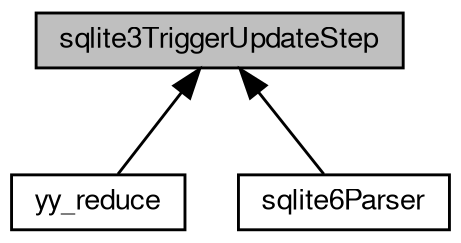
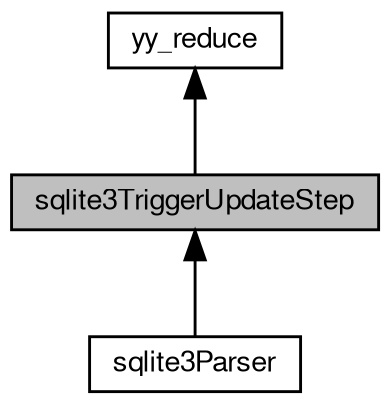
edge "yy_reduce" -> "sqlite3TriggerUpdateStep": reversed
node "sqlite6Parser": label "sqlite6Parser" -> "sqlite3Parser"
